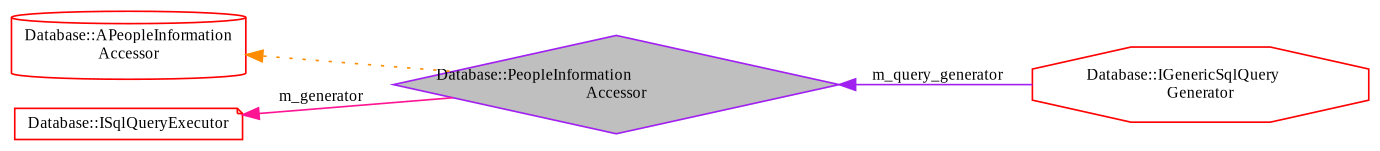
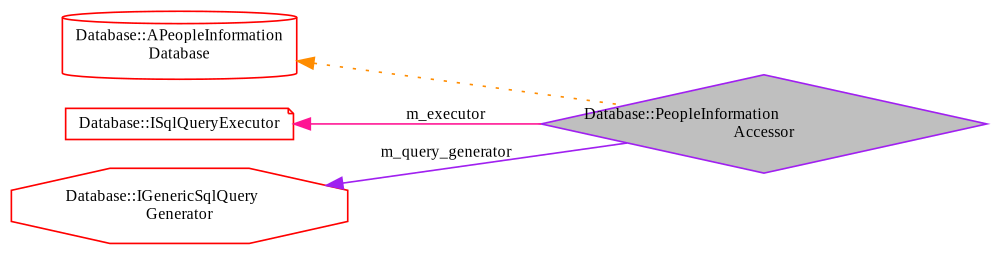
node "Database::APeopleInformation Accessor": label "Database::APeopleInformation Accessor" -> "Database::APeopleInformation Database"
edge "Database::IGenericSqlQuery Generator" -> "Database::PeopleInformation Accessor": reversed
edge "Database::PeopleInformation Accessor" -> "Database::ISqlQueryExecutor": label " m_generator" -> " m_executor"
